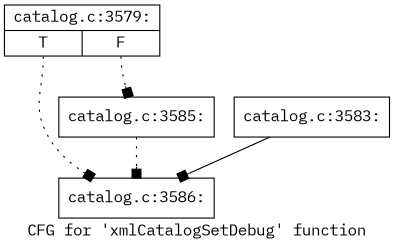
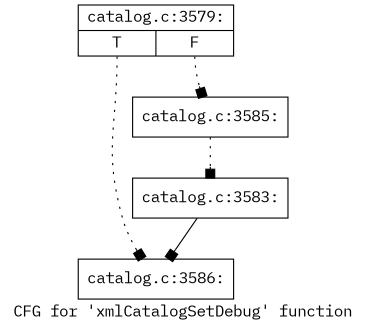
edge "catalog.c:3585:" -> "catalog.c:3586:": now "catalog.c:3585:" -> "catalog.c:3583:"
